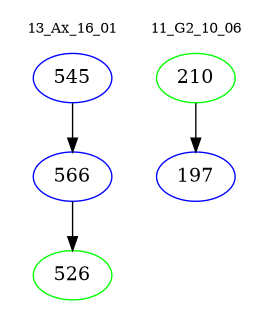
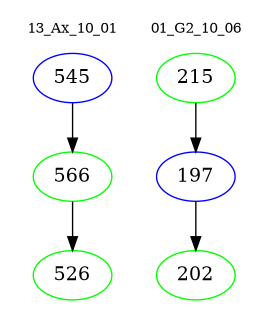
cluster "13_Ax_16_01": label "13_Ax_16_01" -> "13_Ax_10_01"
cluster "11_G2_10_06": label "11_G2_10_06" -> "01_G2_10_06"
node "210": label "210" -> "215"
node "566": color blue -> green
node "202": added
